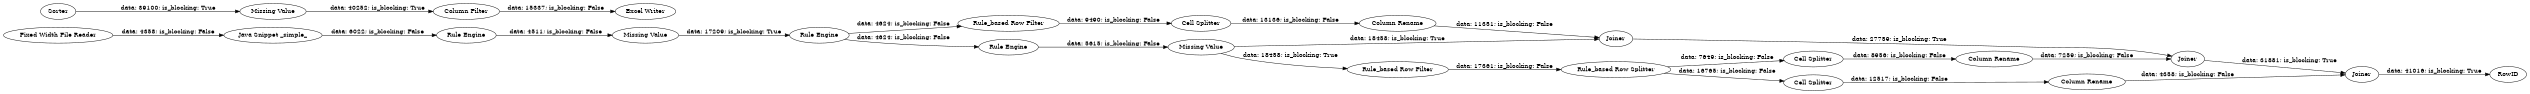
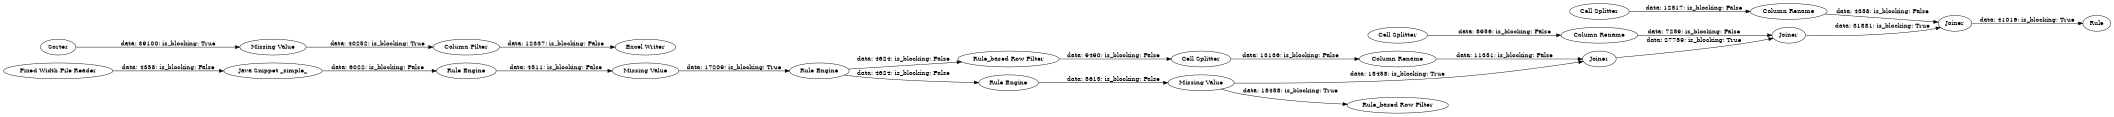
edge "Column Filter" -> "Excel Writer": label "data: 15337; is_blocking: False" -> "data: 12337; is_blocking: False"
node "Rule_based Row Splitter": removed
node "RowID": label "RowID" -> "Rule"
